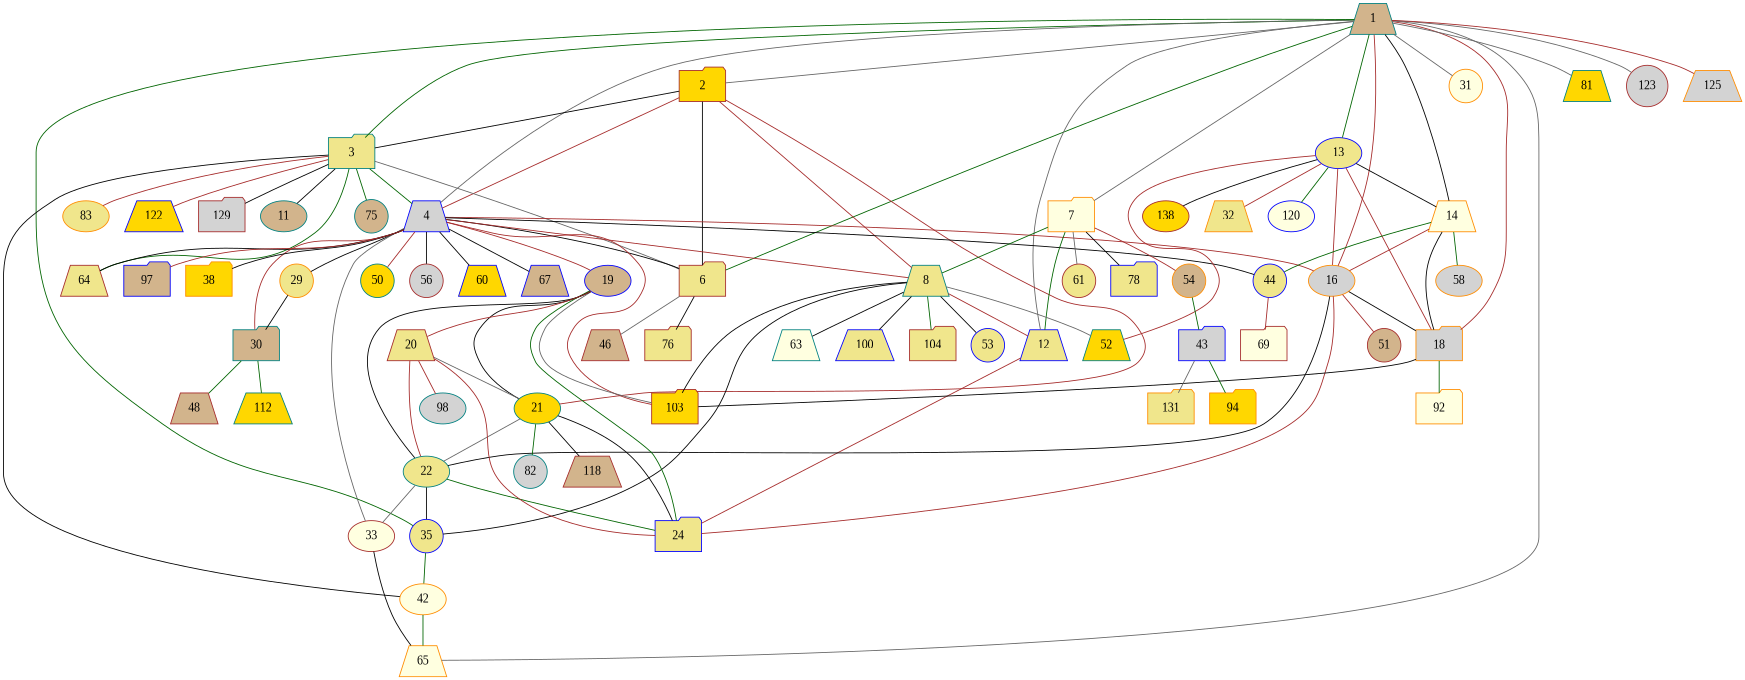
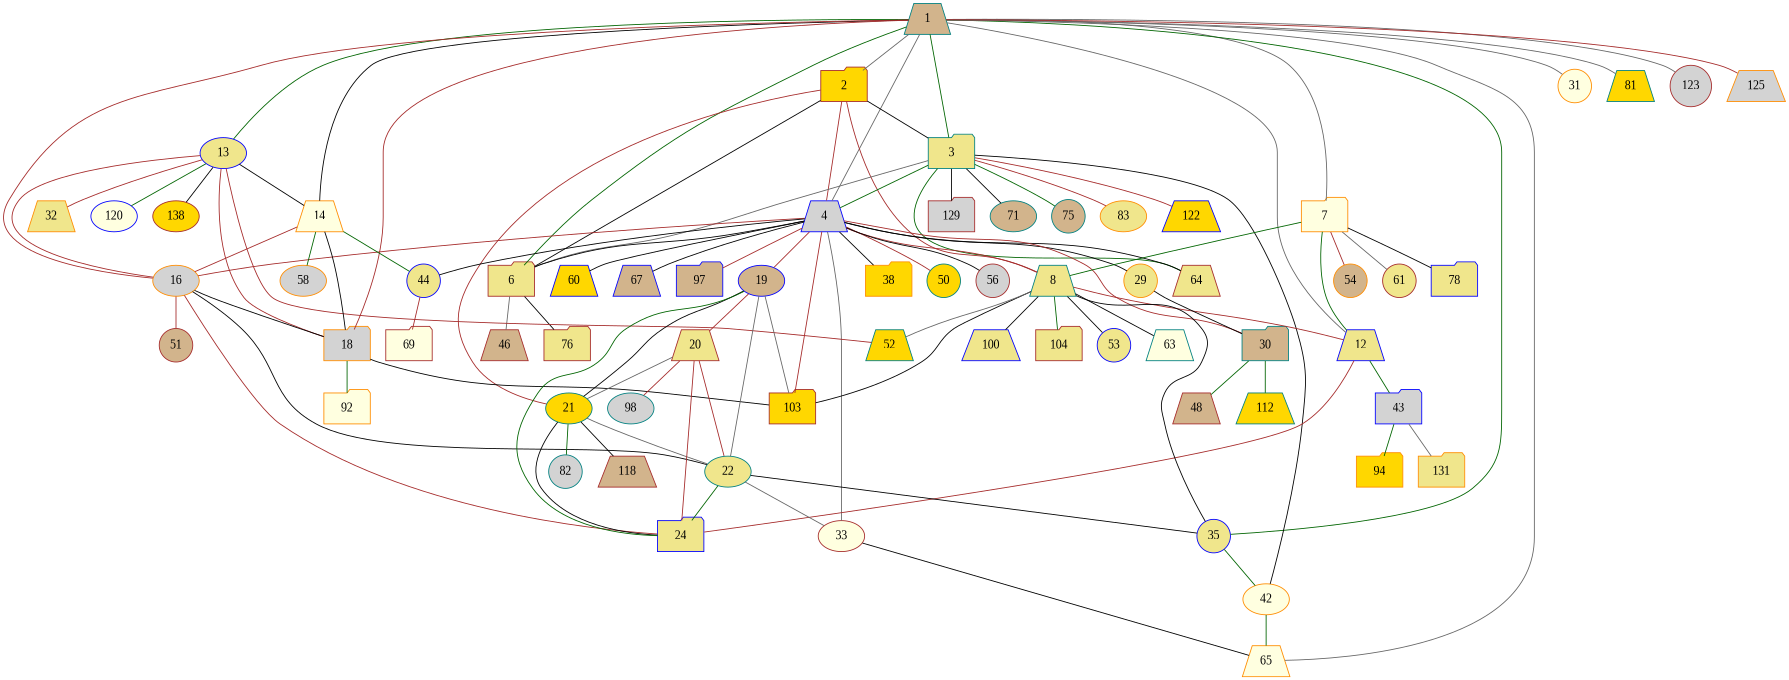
node "11": label "11" -> "71"
edge "19" -- "22": color black -> gray40
edge "54" -- "43": now "12" -- "43"
